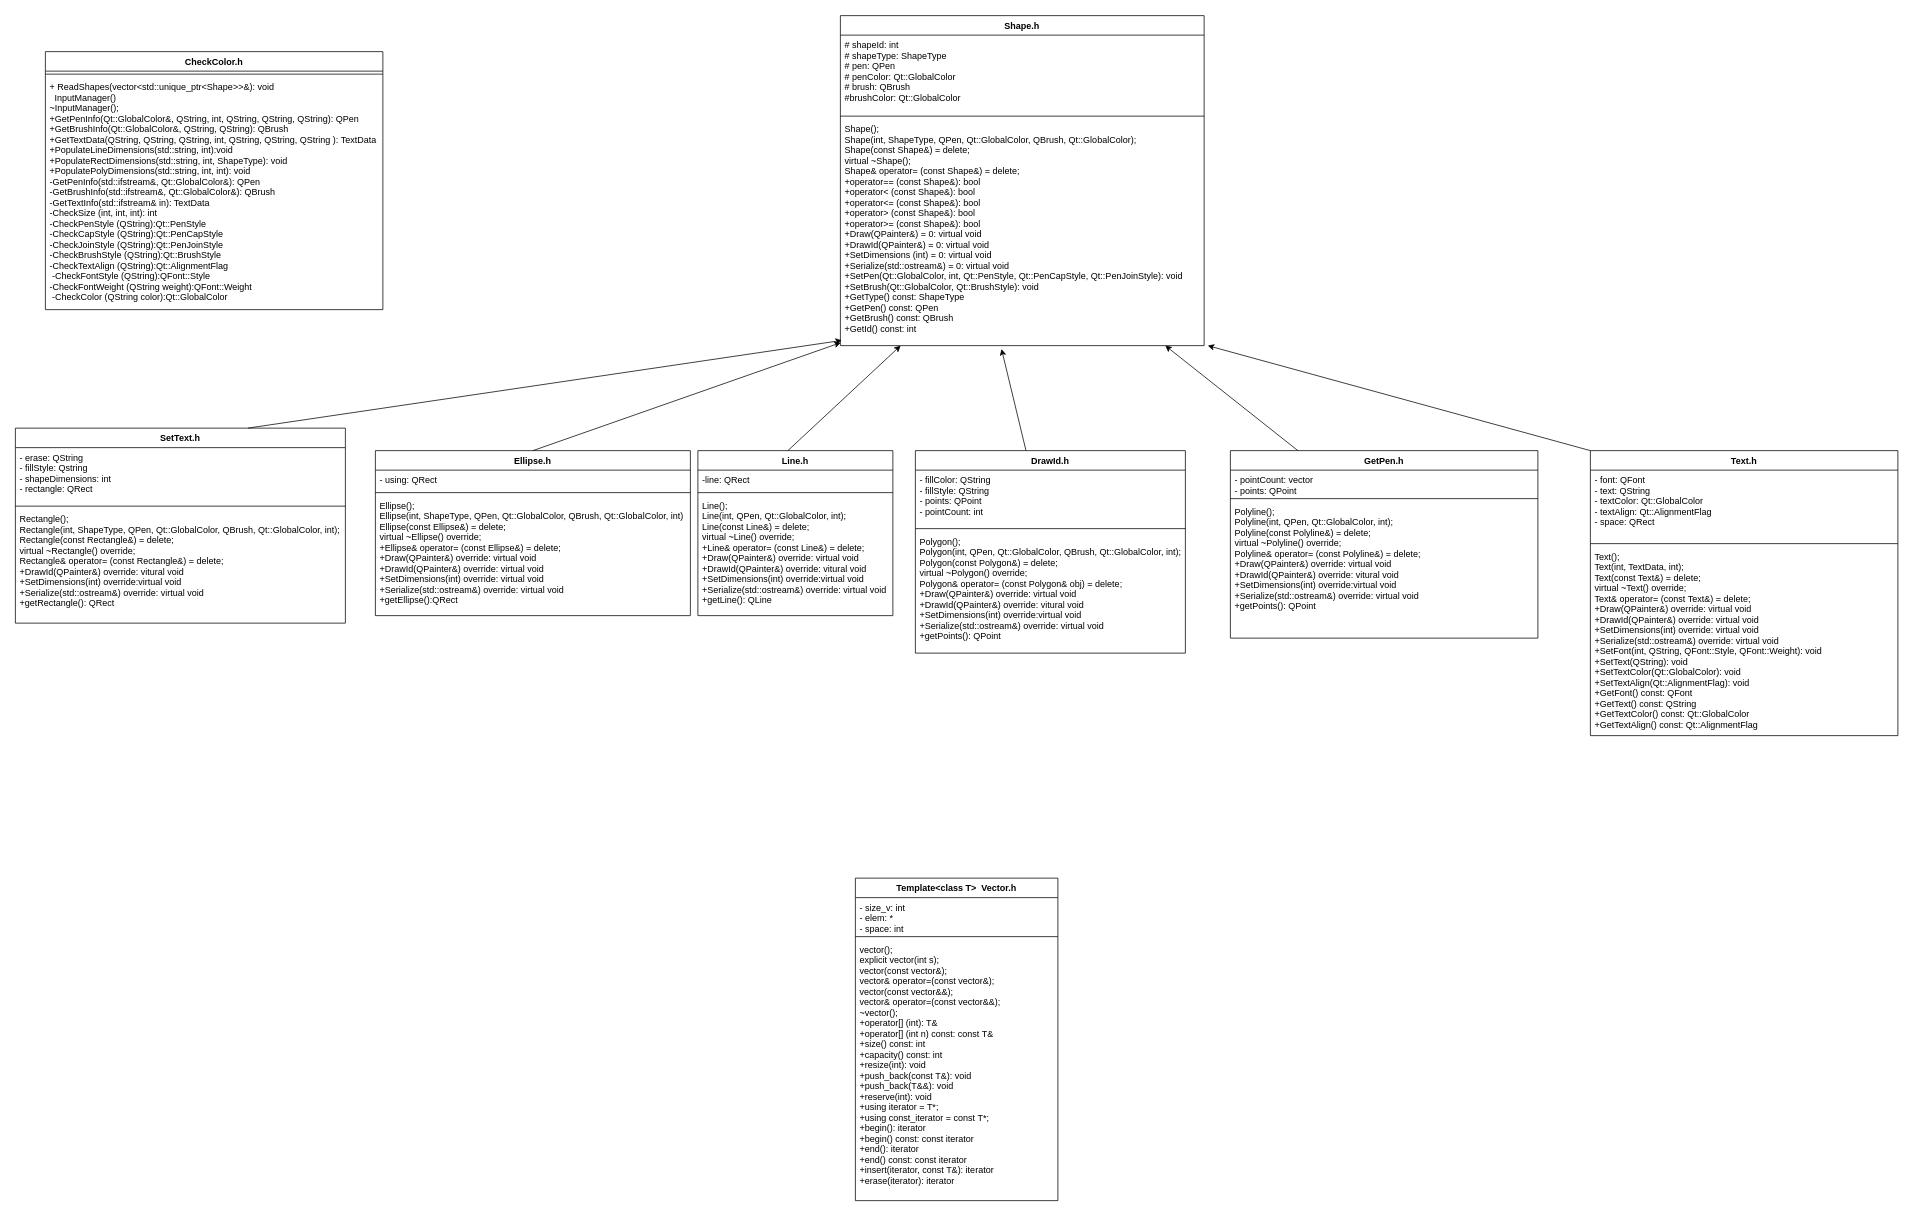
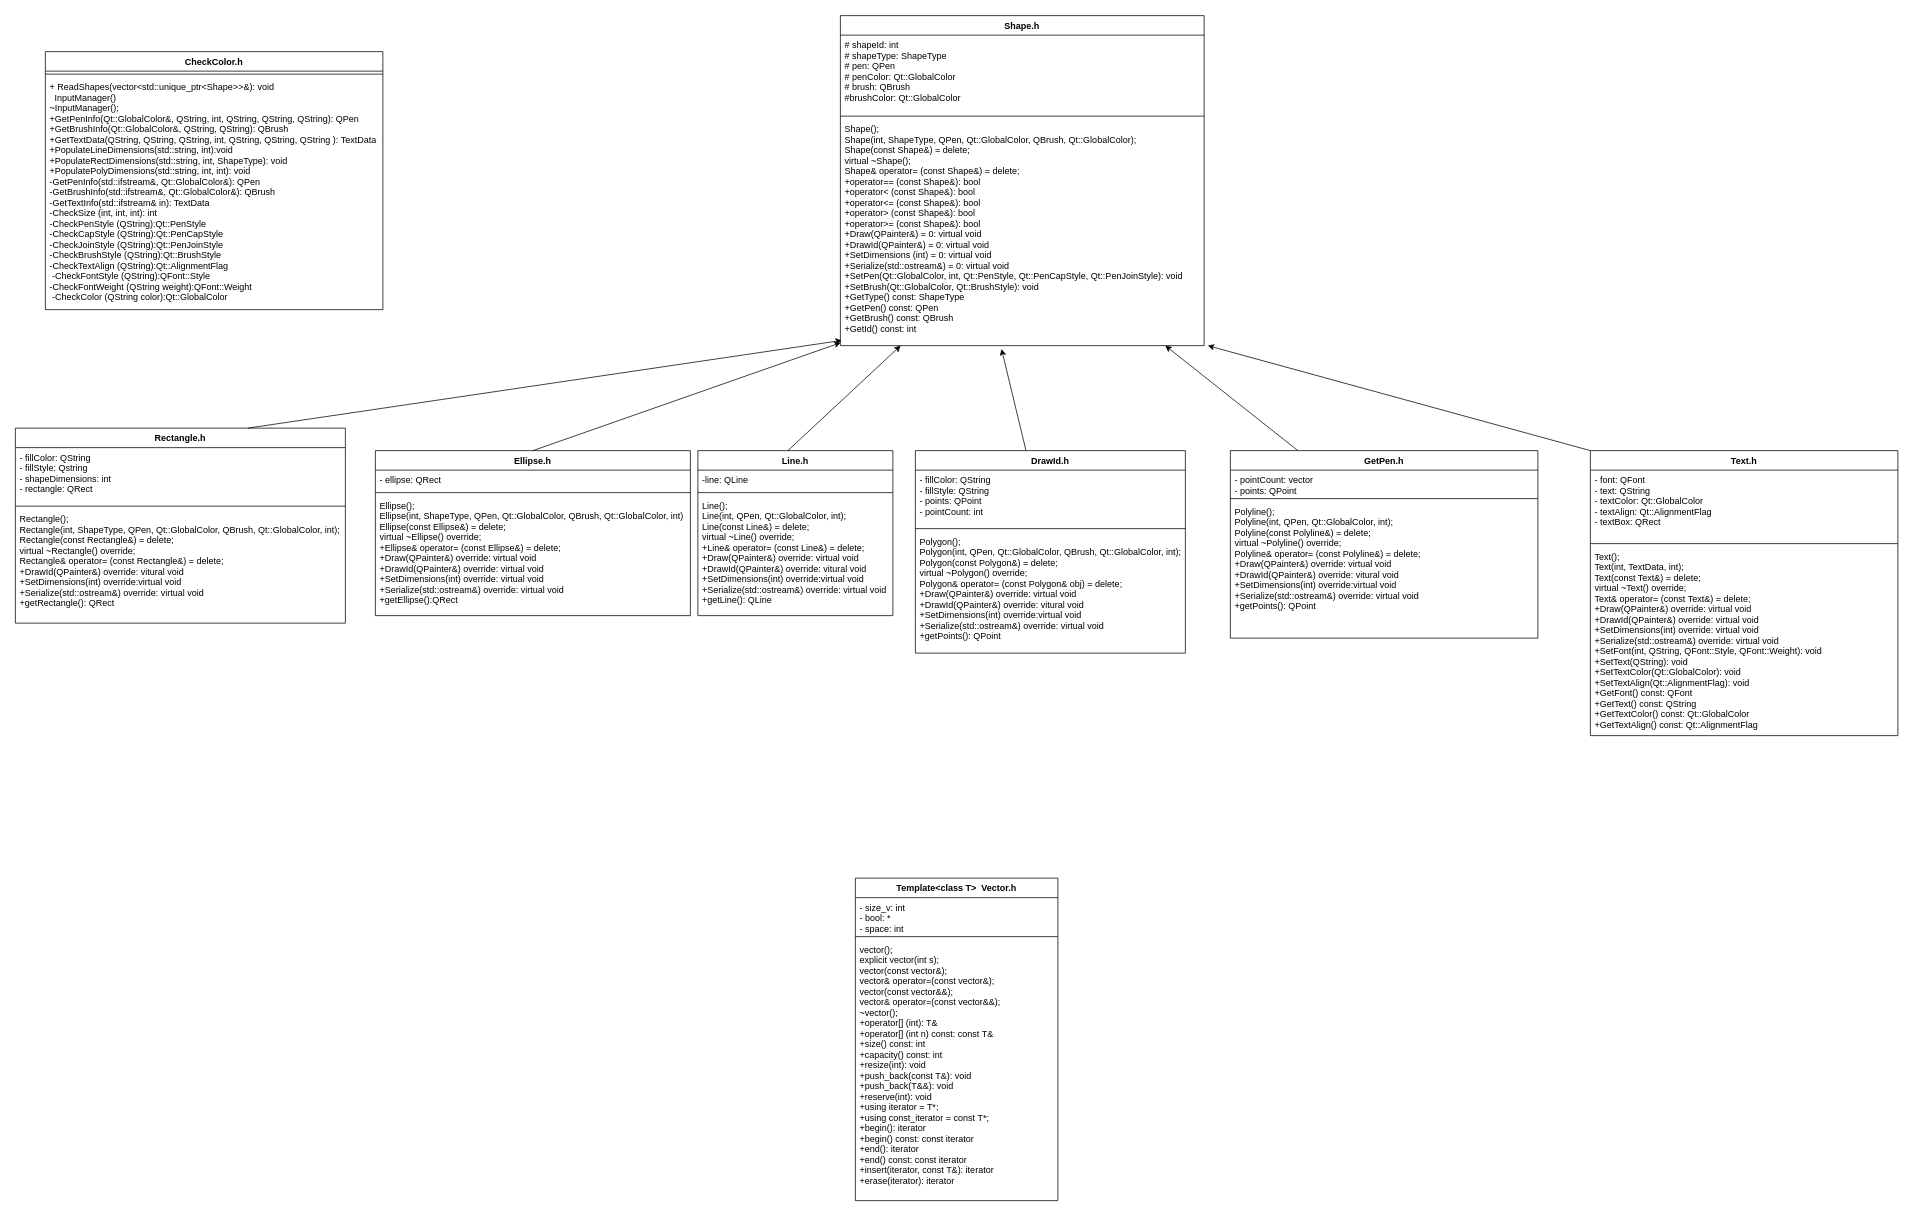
node "SetText.h": label "SetText.h" -> "Rectangle.h"
node "- erase: QString - fillStyle: Qstring - shapeDimensions: int - rectangle: QRect": label "- erase: QString - fillStyle: Qstring - shapeDimensions: int - rectangle: QRect" -> "- fillColor: QString - fillStyle: Qstring - shapeDimensions: int - rectangle: QRect"
node "- using: QRect": label "- using: QRect" -> "- ellipse: QRect"
node "-line: QRect": label "-line: QRect" -> "-line: QLine"
node "- font: QFont - text: QString - textColor: Qt::GlobalColor - textAlign: Qt::AlignmentFlag - space: QRect": label "- font: QFont - text: QString - textColor: Qt::GlobalColor - textAlign: Qt::AlignmentFlag - space: QRect" -> "- font: QFont - text: QString - textColor: Qt::GlobalColor - textAlign: Qt::AlignmentFlag - textBox: QRect"
node "- size_v: int - elem: * - space: int": label "- size_v: int - elem: * - space: int" -> "- size_v: int - bool: * - space: int"
